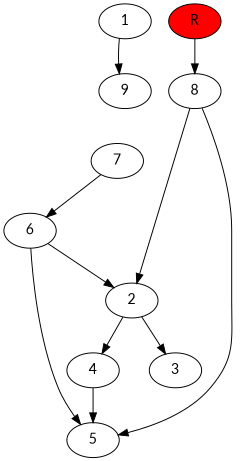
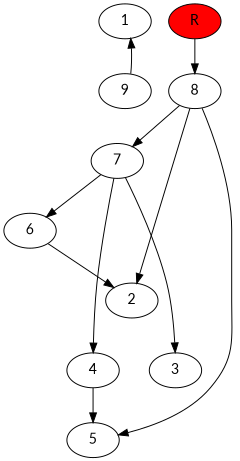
edge "1" -> "9": reversed
edge "8" -> "7": added
edge "2" -> "4": now "7" -> "4"
edge "2" -> "3": now "7" -> "3"
edge "6" -> "5": removed
